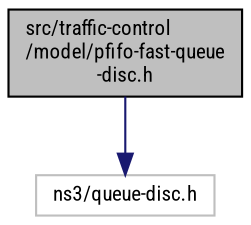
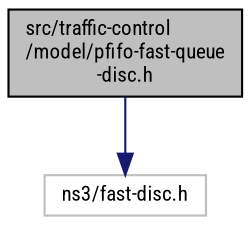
node "ns3/queue-disc.h": label "ns3/queue-disc.h" -> "ns3/fast-disc.h"
